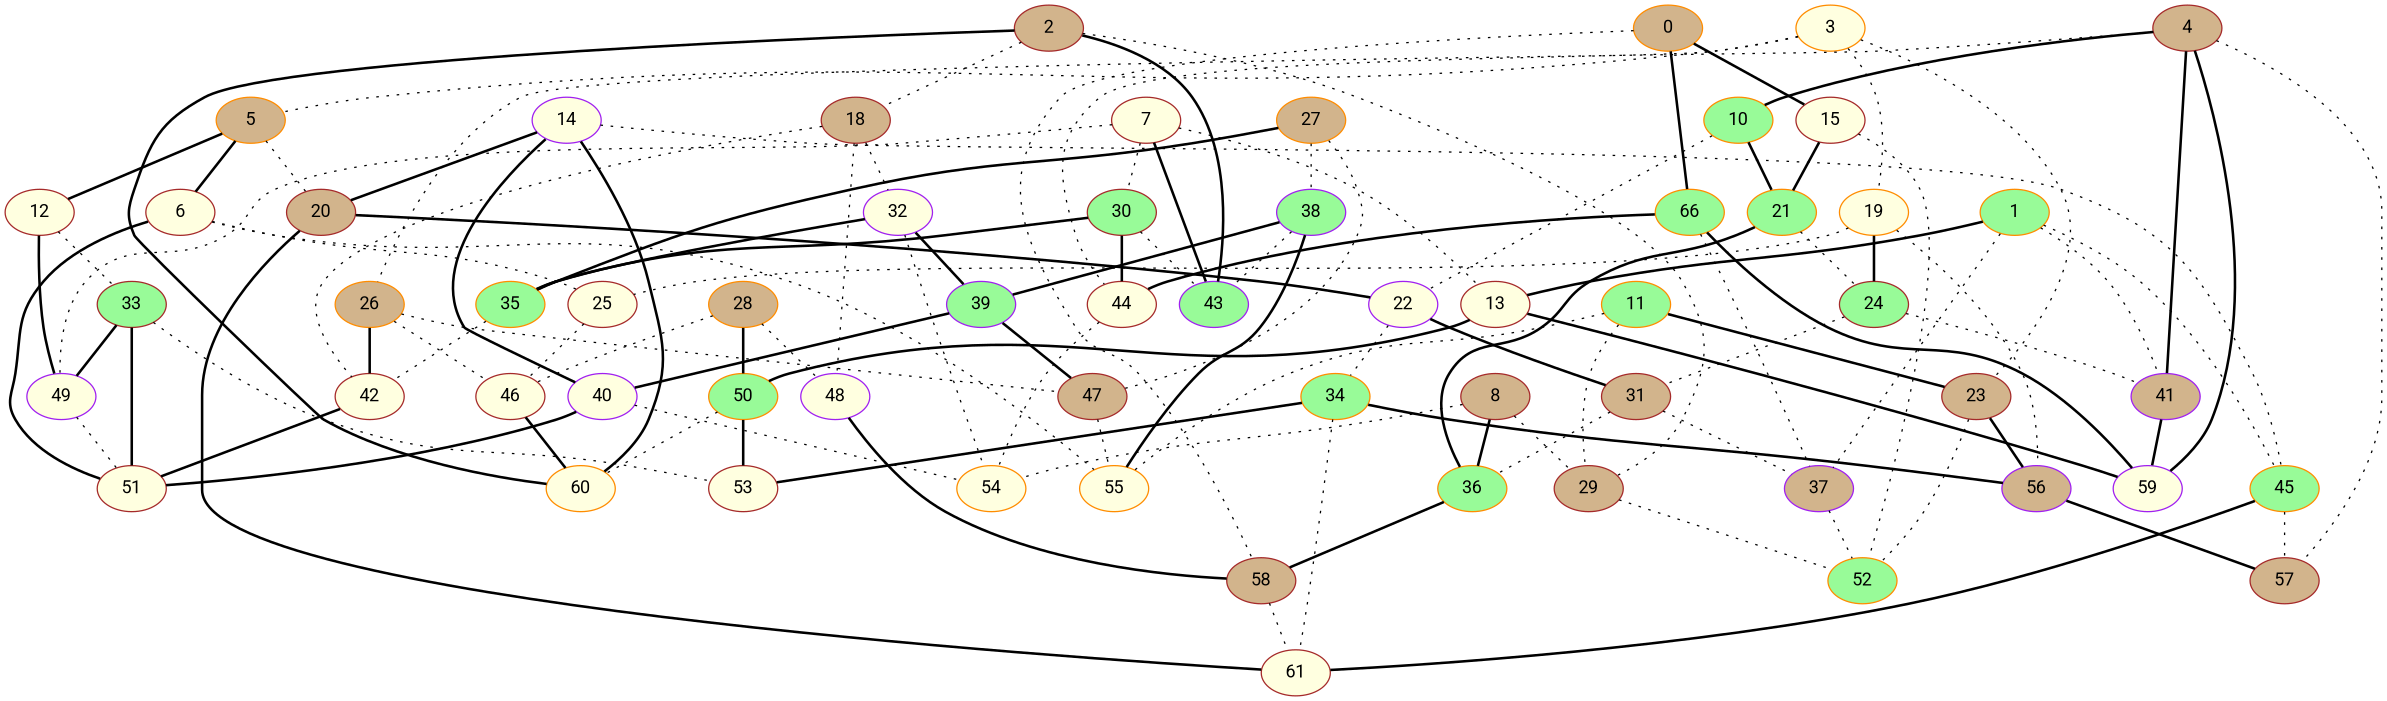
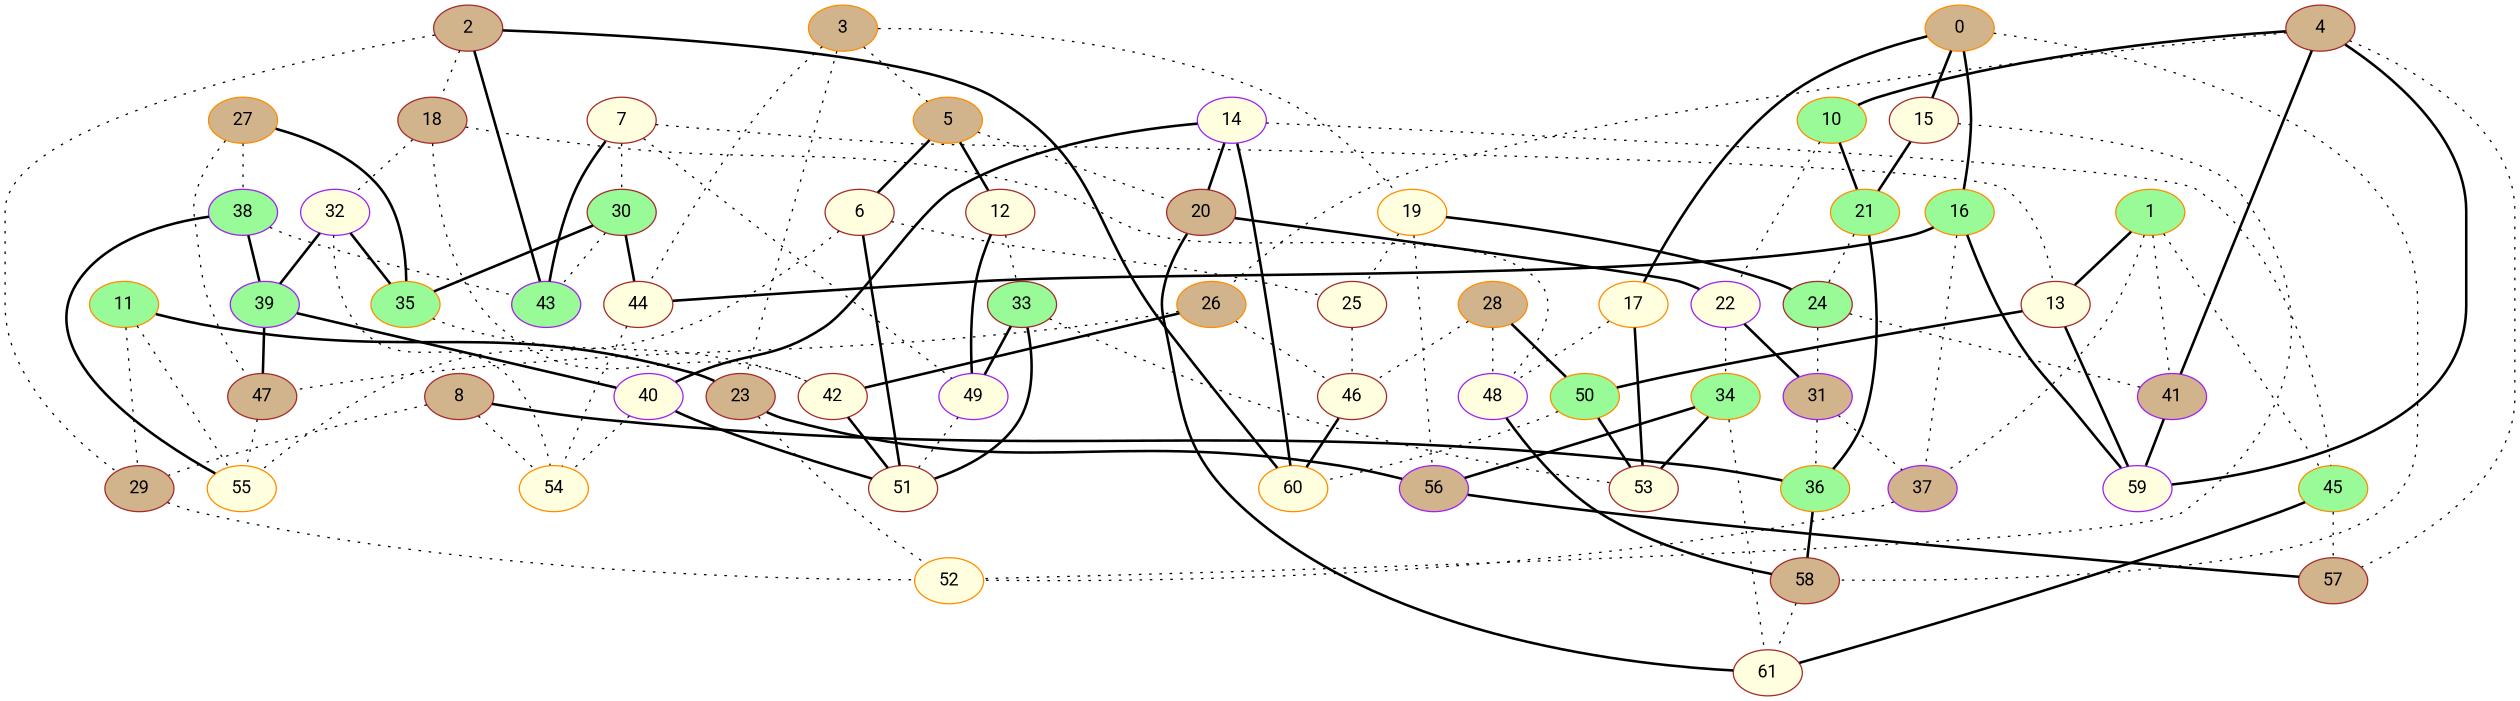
node "3": fillcolor lightyellow -> tan
node "66": label "66" -> "16"
node "17": added
node "31": color brown -> purple
node "52": fillcolor palegreen -> lightyellow
